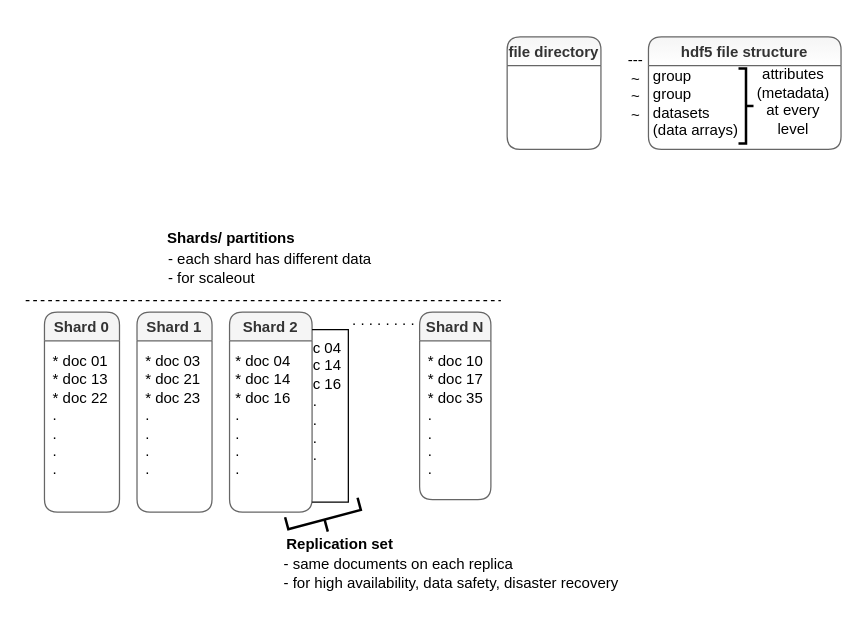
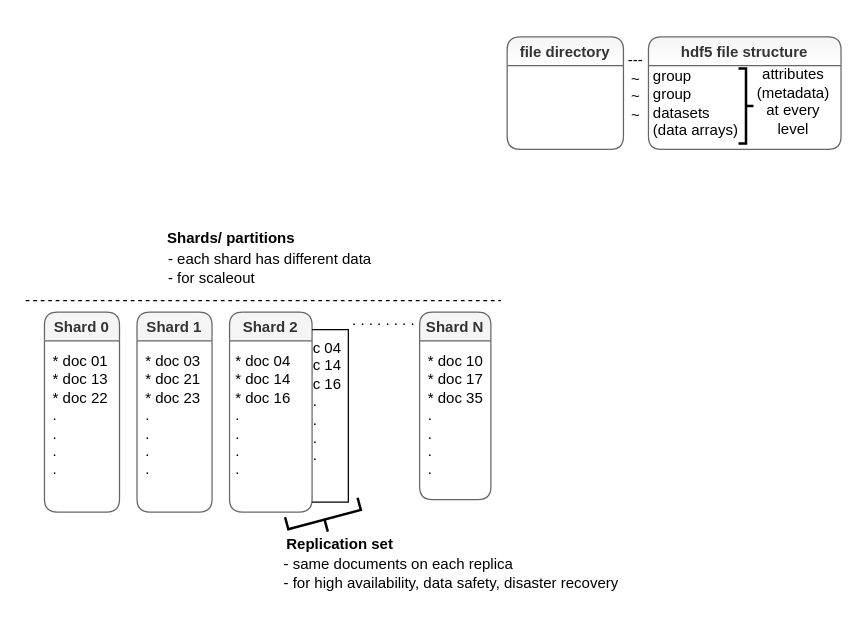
node "file directory": size 94x113 -> 116x113
